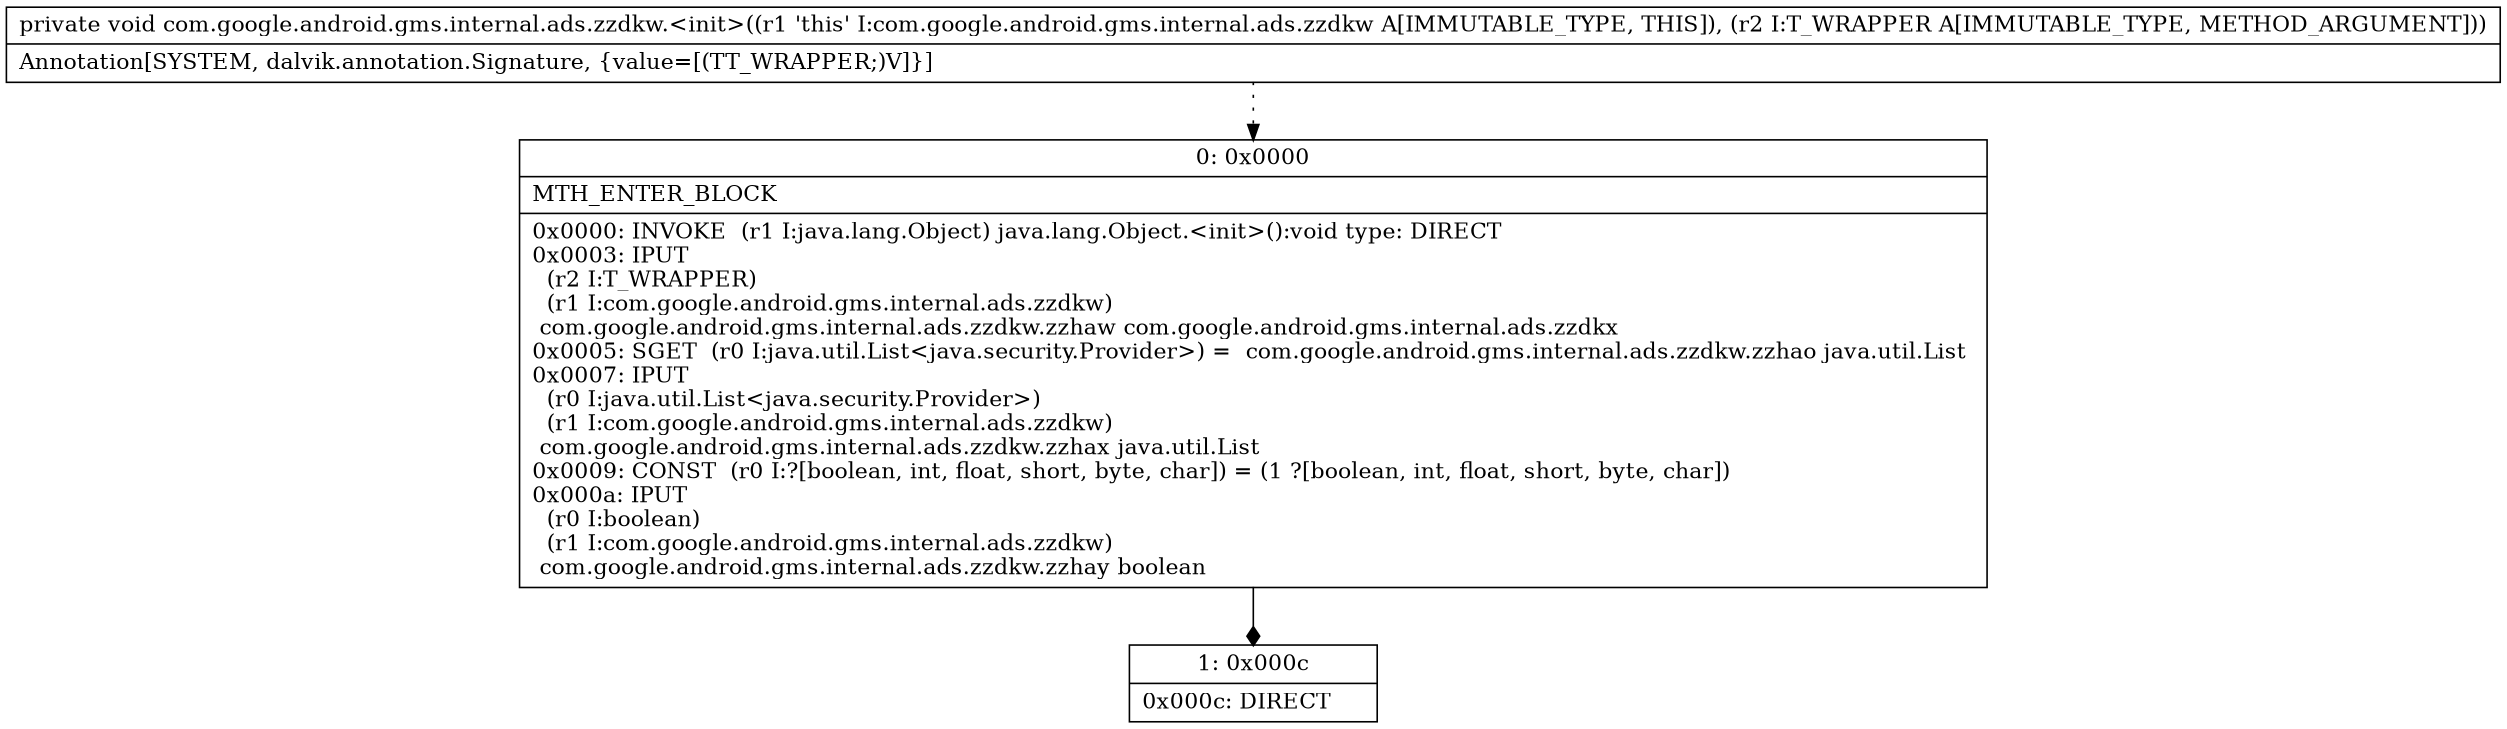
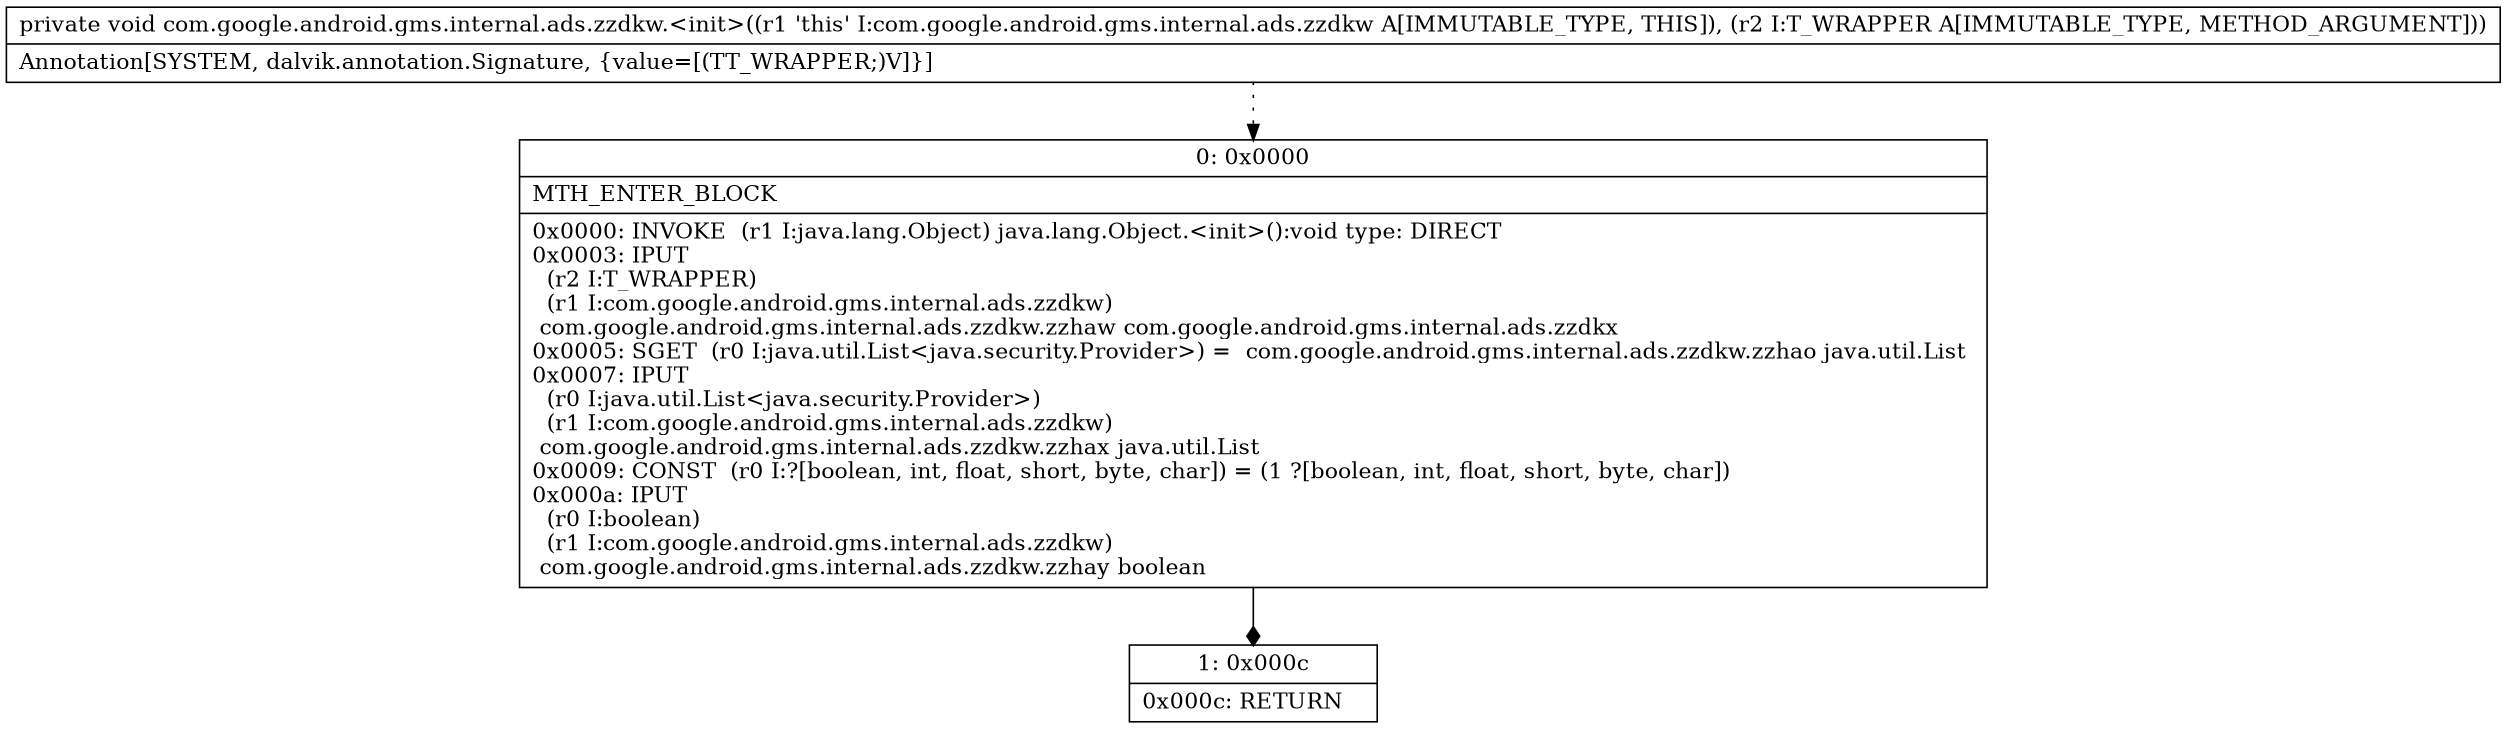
node "1: 0x000c": text "0x000c: DIRECT" -> "0x000c: RETURN"
